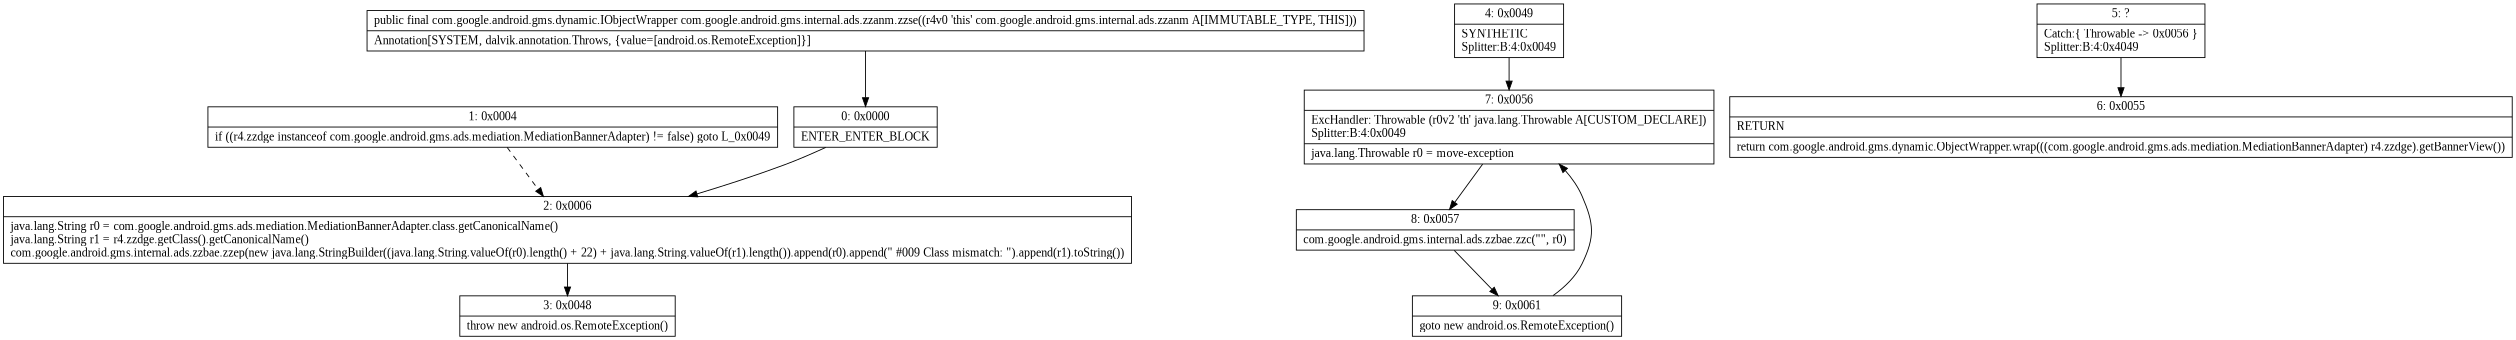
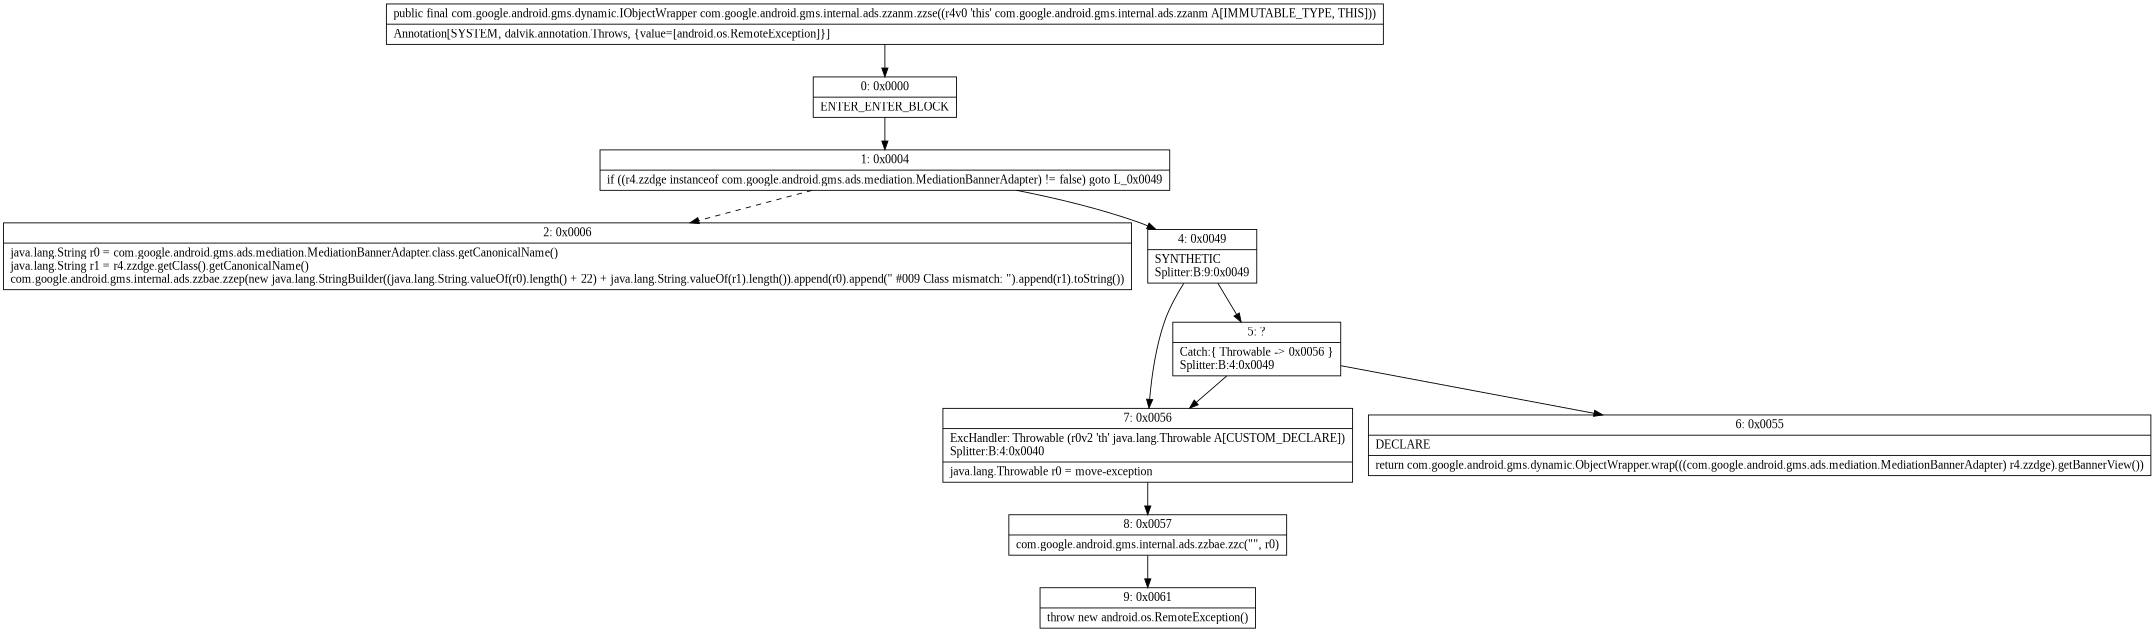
node "4: 0x0049": text "Splitter:B:4:0x0049" -> "Splitter:B:9:0x0049"
node "5: ?": text "Splitter:B:4:0x4049" -> "Splitter:B:4:0x0049"
node "6: 0x0055": text "RETURN" -> "DECLARE"
node "7: 0x0056": text "Splitter:B:4:0x0049" -> "Splitter:B:4:0x0040"
edge "0: 0x0000" -> "2: 0x0006": now "0: 0x0000" -> "1: 0x0004"
edge "1: 0x0004" -> "4: 0x0049": added
edge "9: 0x0061" -> "7: 0x0056": now "5: ?" -> "7: 0x0056"
edge "4: 0x0049" -> "5: ?": added
node "3: 0x0048": removed
node "9: 0x0061": text "goto new android.os.RemoteException()" -> "throw new android.os.RemoteException()"
